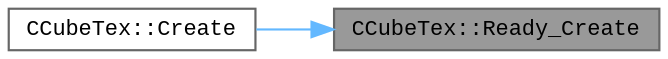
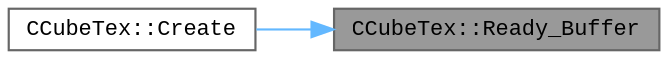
node "CCubeTex::Ready_Create": label "CCubeTex::Ready_Create" -> "CCubeTex::Ready_Buffer"
